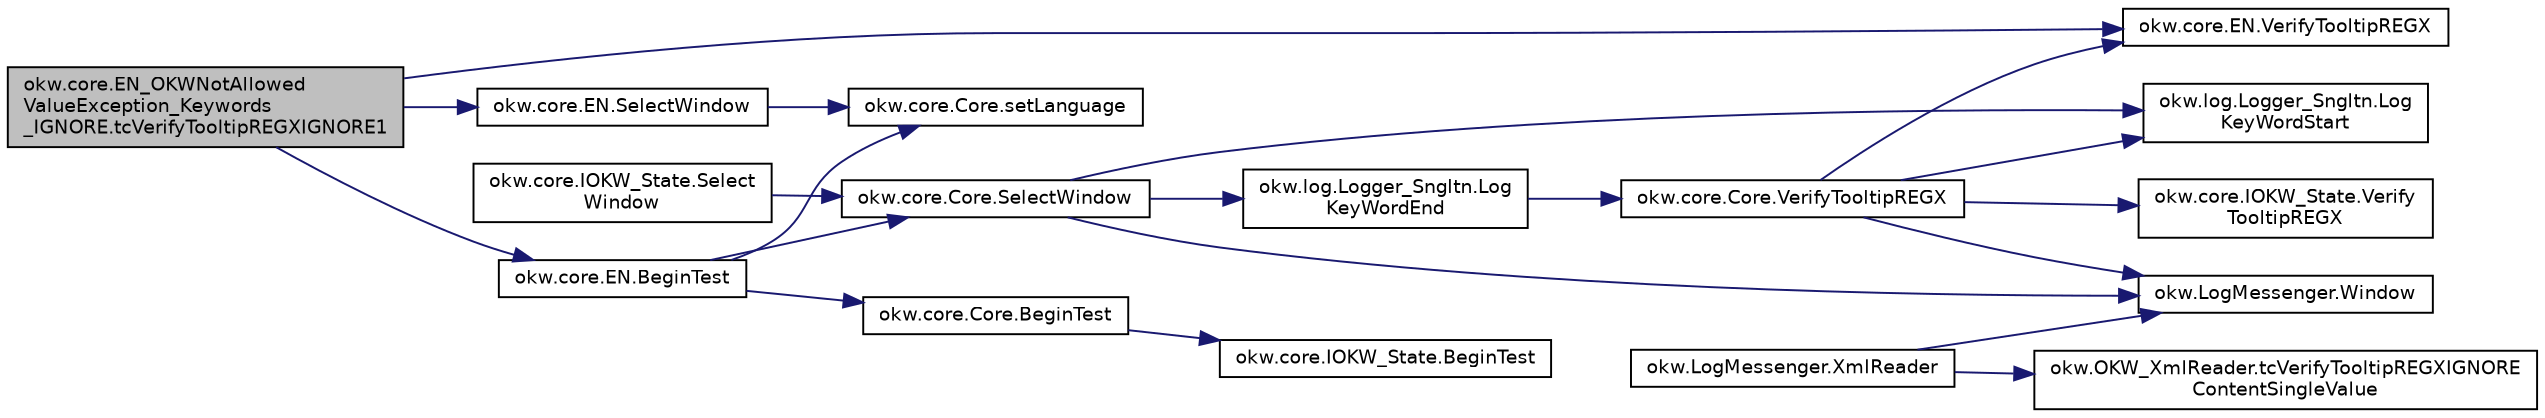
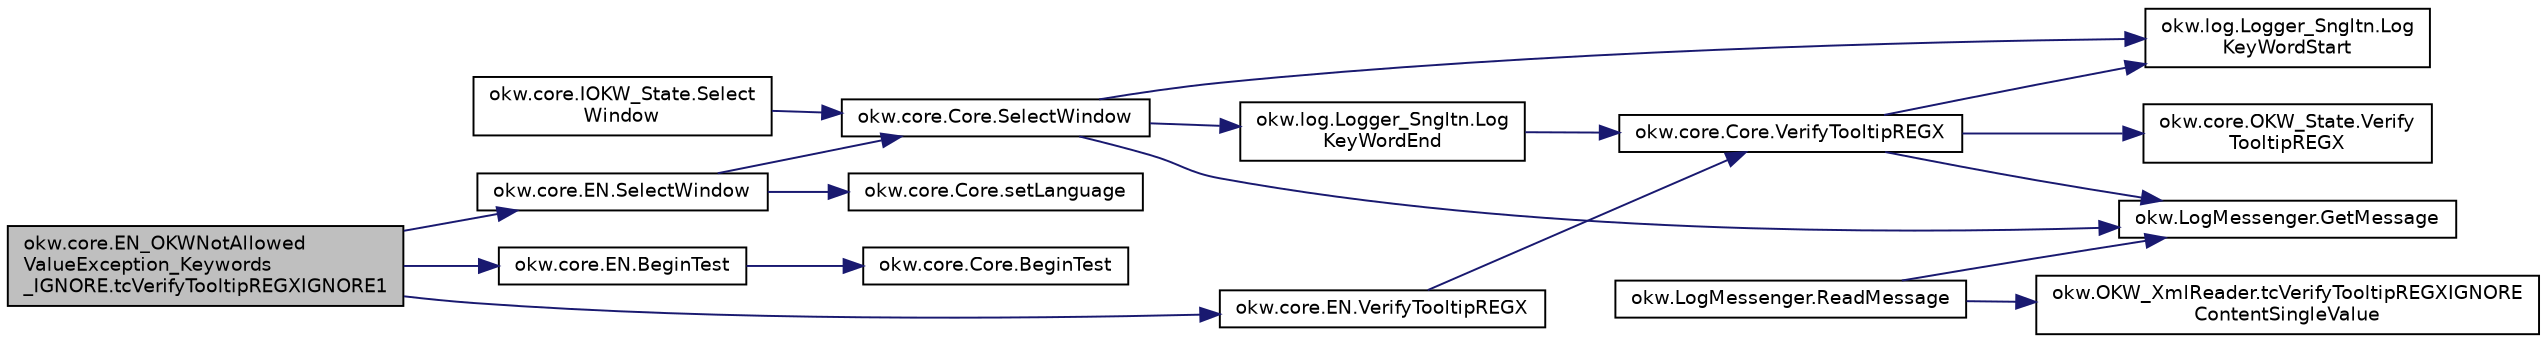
edge "okw.core.Core.VerifyTooltipREGX" -> "okw.core.EN.VerifyTooltipREGX": reversed
edge "okw.core.EN.BeginTest" -> "okw.core.Core.setLanguage": removed
node "okw.core.IOKW_State.Verify TooltipREGX": label "okw.core.IOKW_State.Verify TooltipREGX" -> "okw.core.OKW_State.Verify TooltipREGX"
edge "okw.core.EN.BeginTest" -> "okw.core.Core.SelectWindow": now "okw.core.EN.SelectWindow" -> "okw.core.Core.SelectWindow"
node "okw.LogMessenger.Window": label "okw.LogMessenger.Window" -> "okw.LogMessenger.GetMessage"
node "okw.core.IOKW_State.BeginTest": removed
node "okw.LogMessenger.XmlReader": label "okw.LogMessenger.XmlReader" -> "okw.LogMessenger.ReadMessage"
